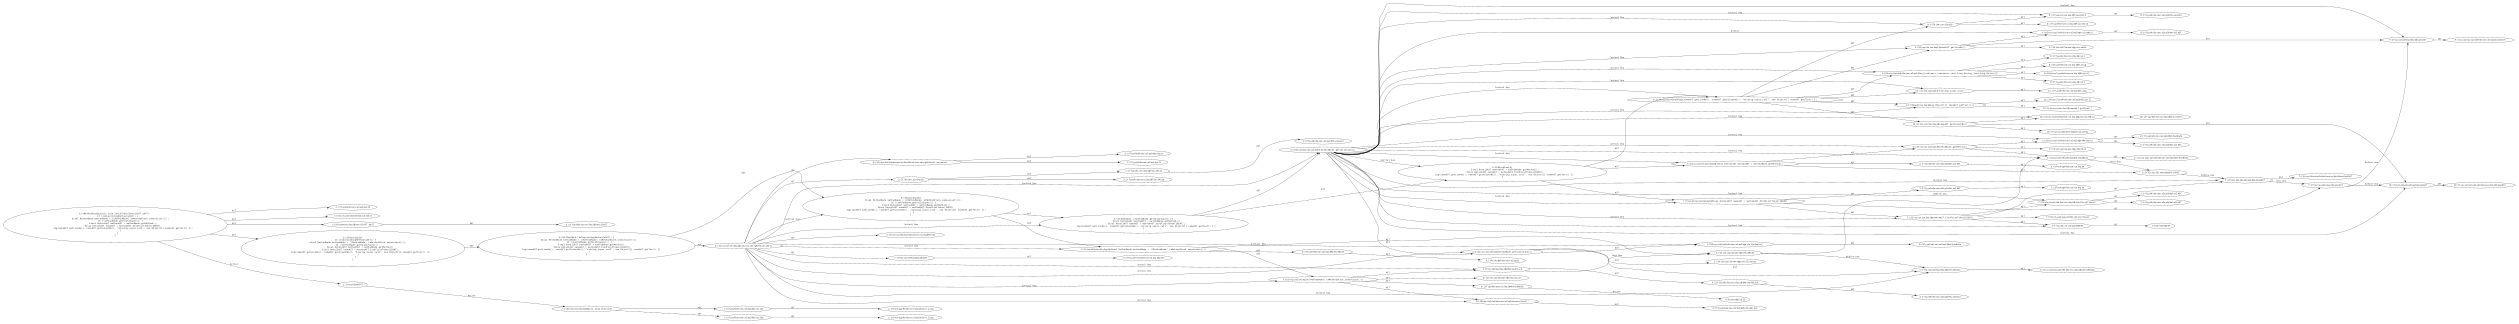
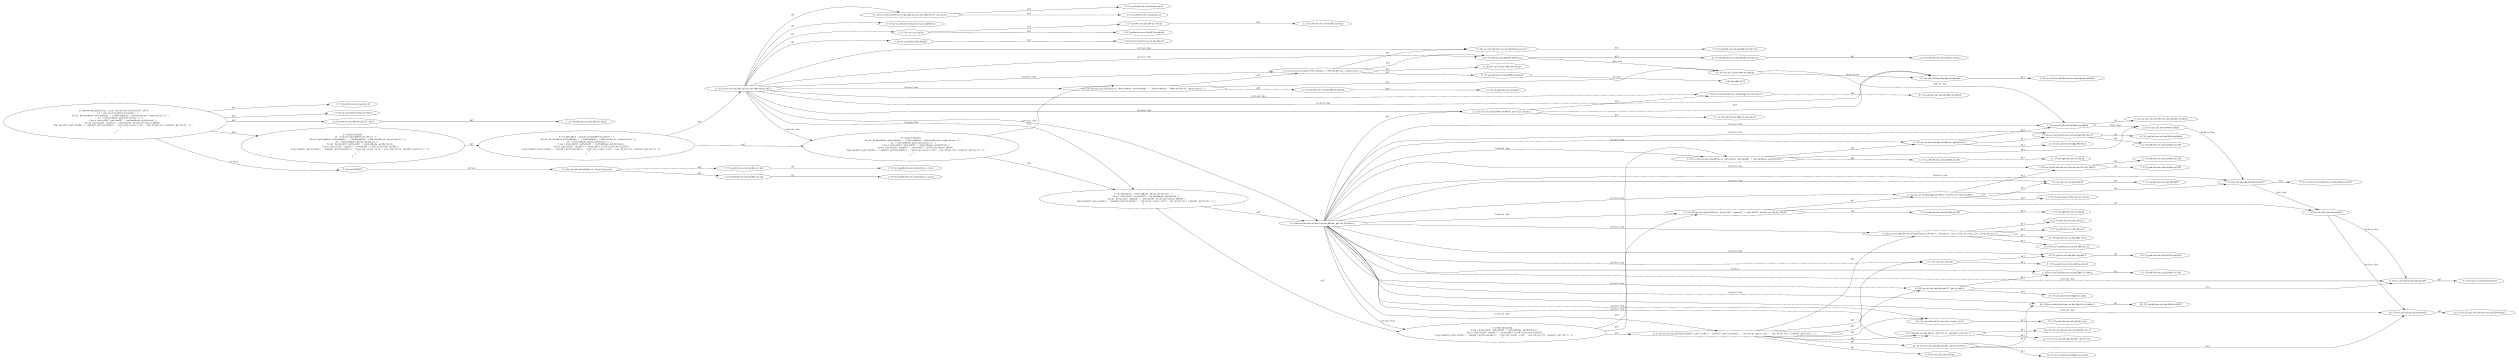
node "9:CtLocalVariableReferenceImpl@nameAST": label "9:CtLocalVariableReferenceImpl@nameAST" -> "9:CtThisAccessImpl@nameAST"
node "7:Delete@IDENT": label "7:Delete@IDENT" -> "7:CtTypeReferenceImpl@IDENT"
node "8:CtVirtualElement@log": added
